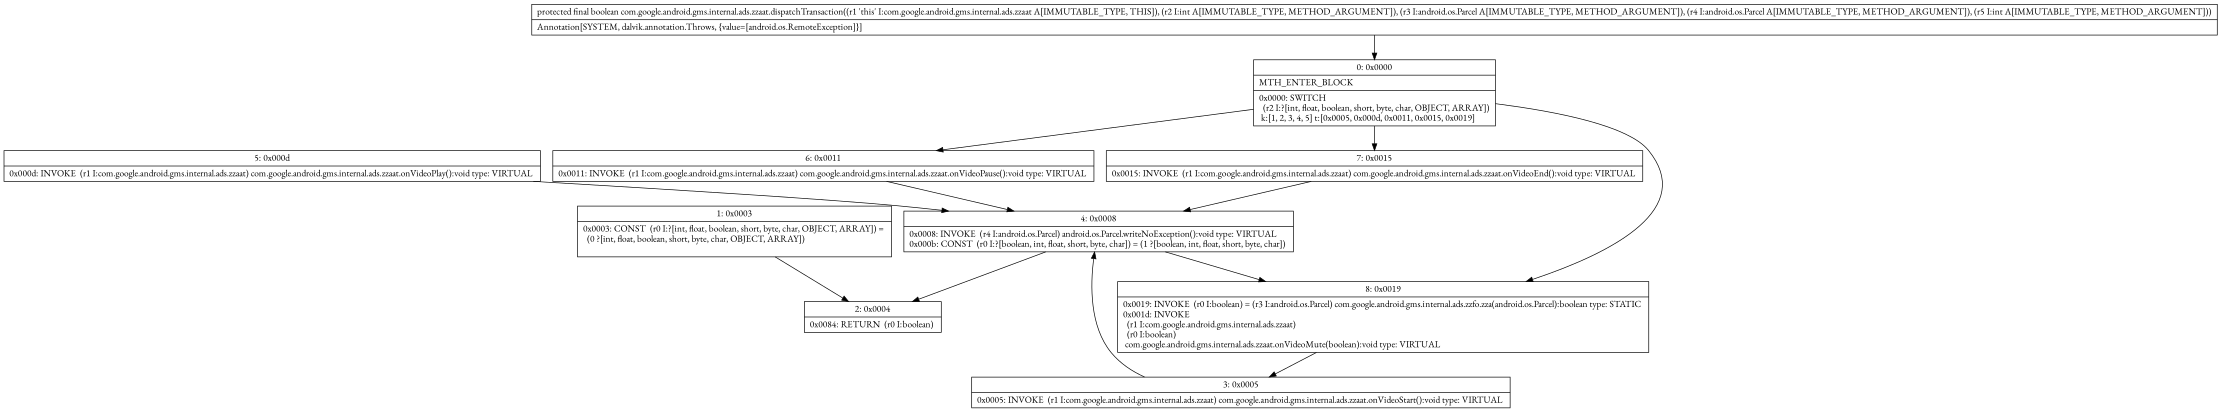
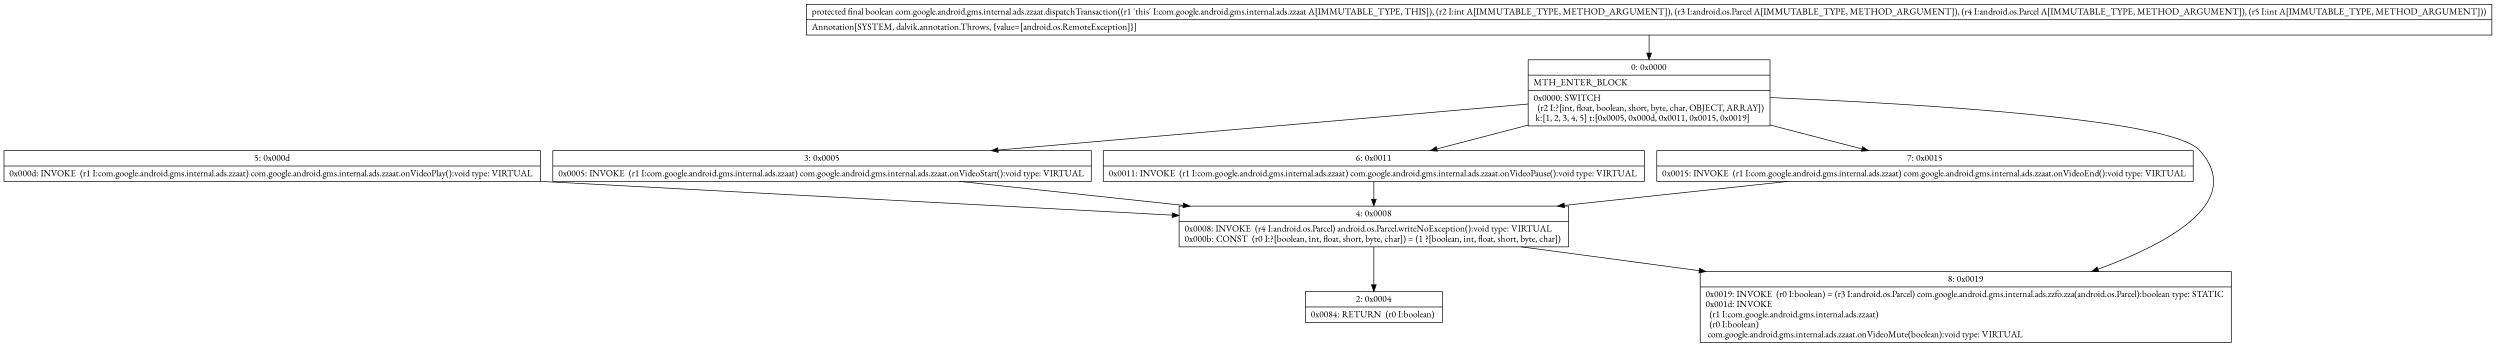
node "1: 0x0003": removed
edge "8: 0x0019" -> "3: 0x0005": now "0: 0x0000" -> "3: 0x0005"
